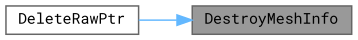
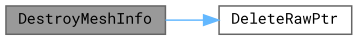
edge "DeleteRawPtr" -> "DestroyMeshInfo": reversed
